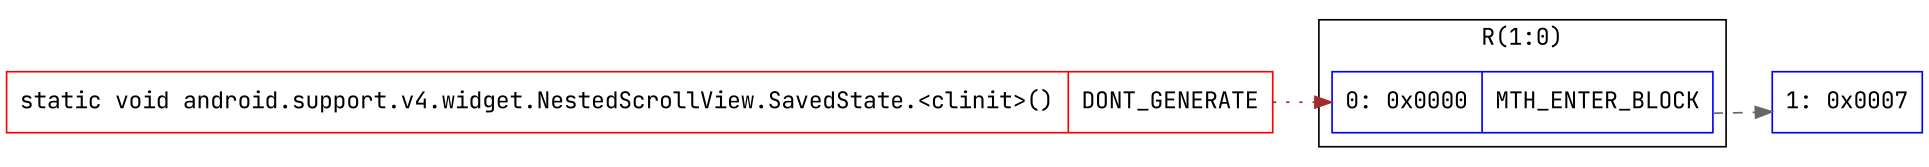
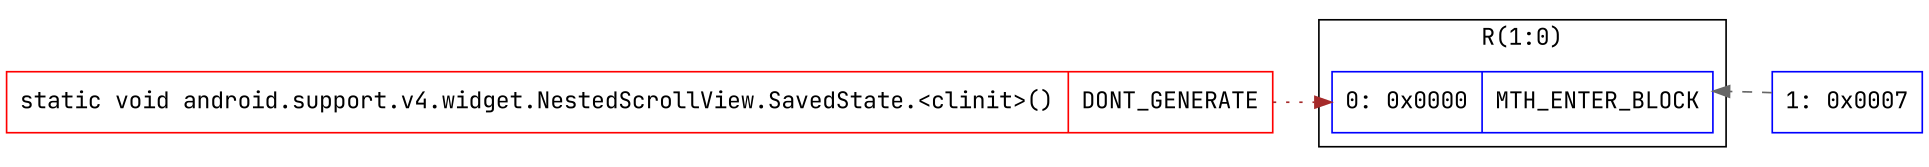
edge "0: 0x0000" -> "1: 0x0007": reversed
